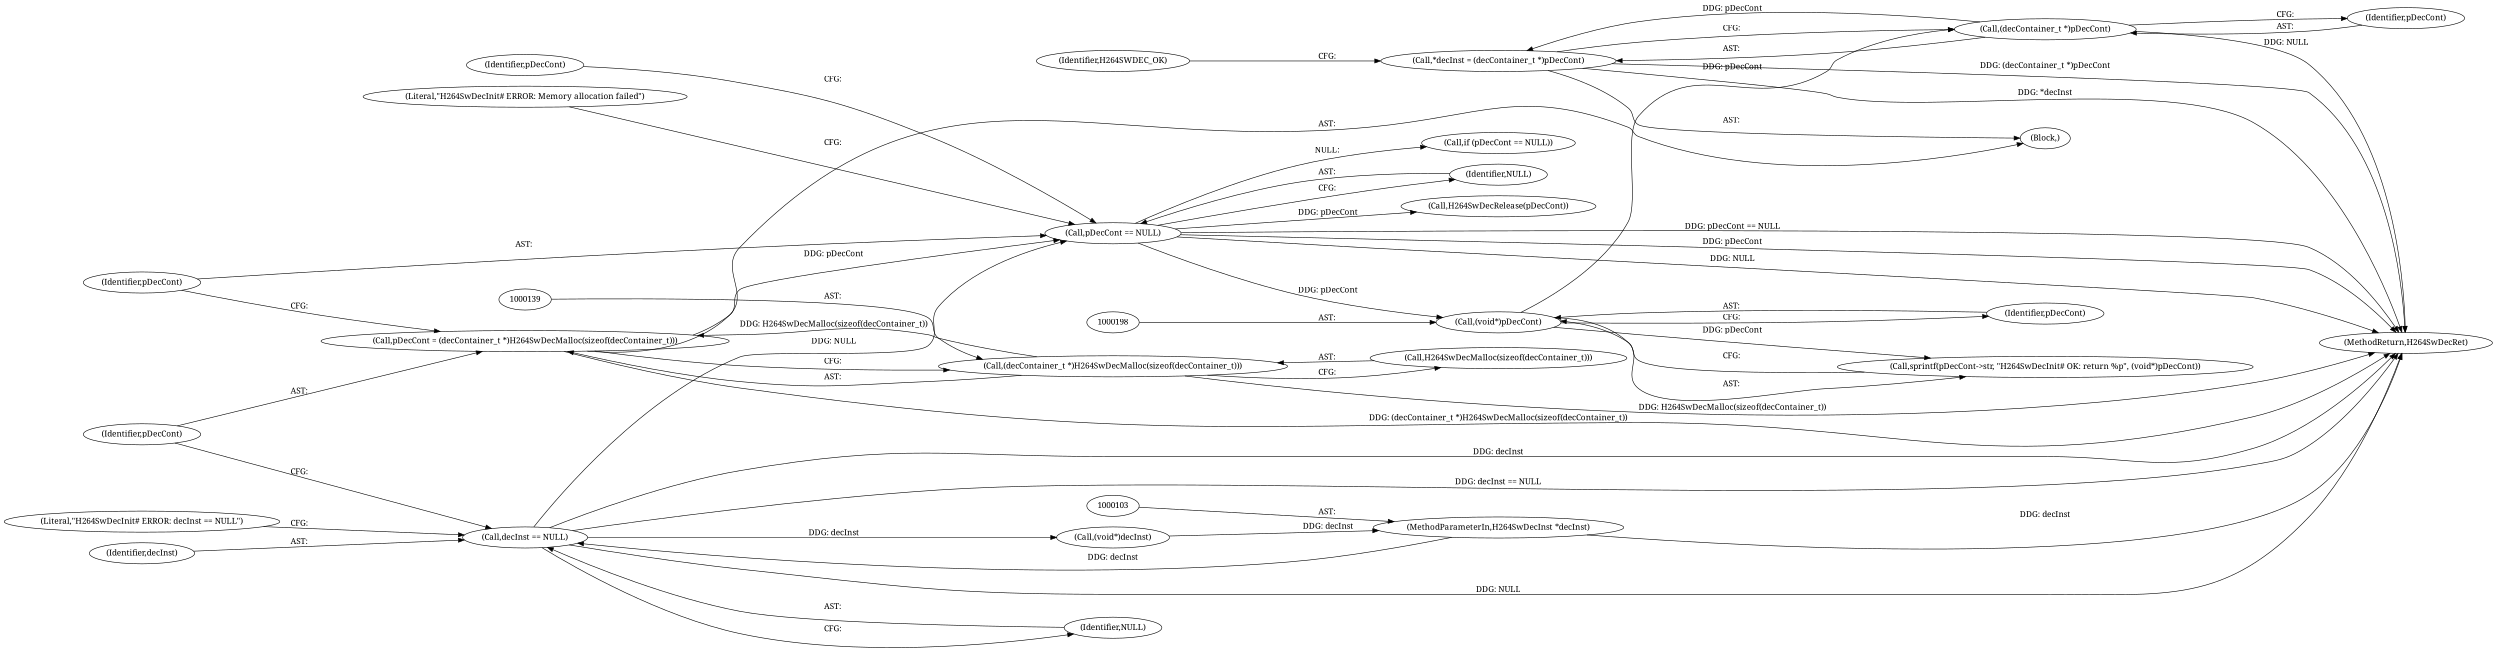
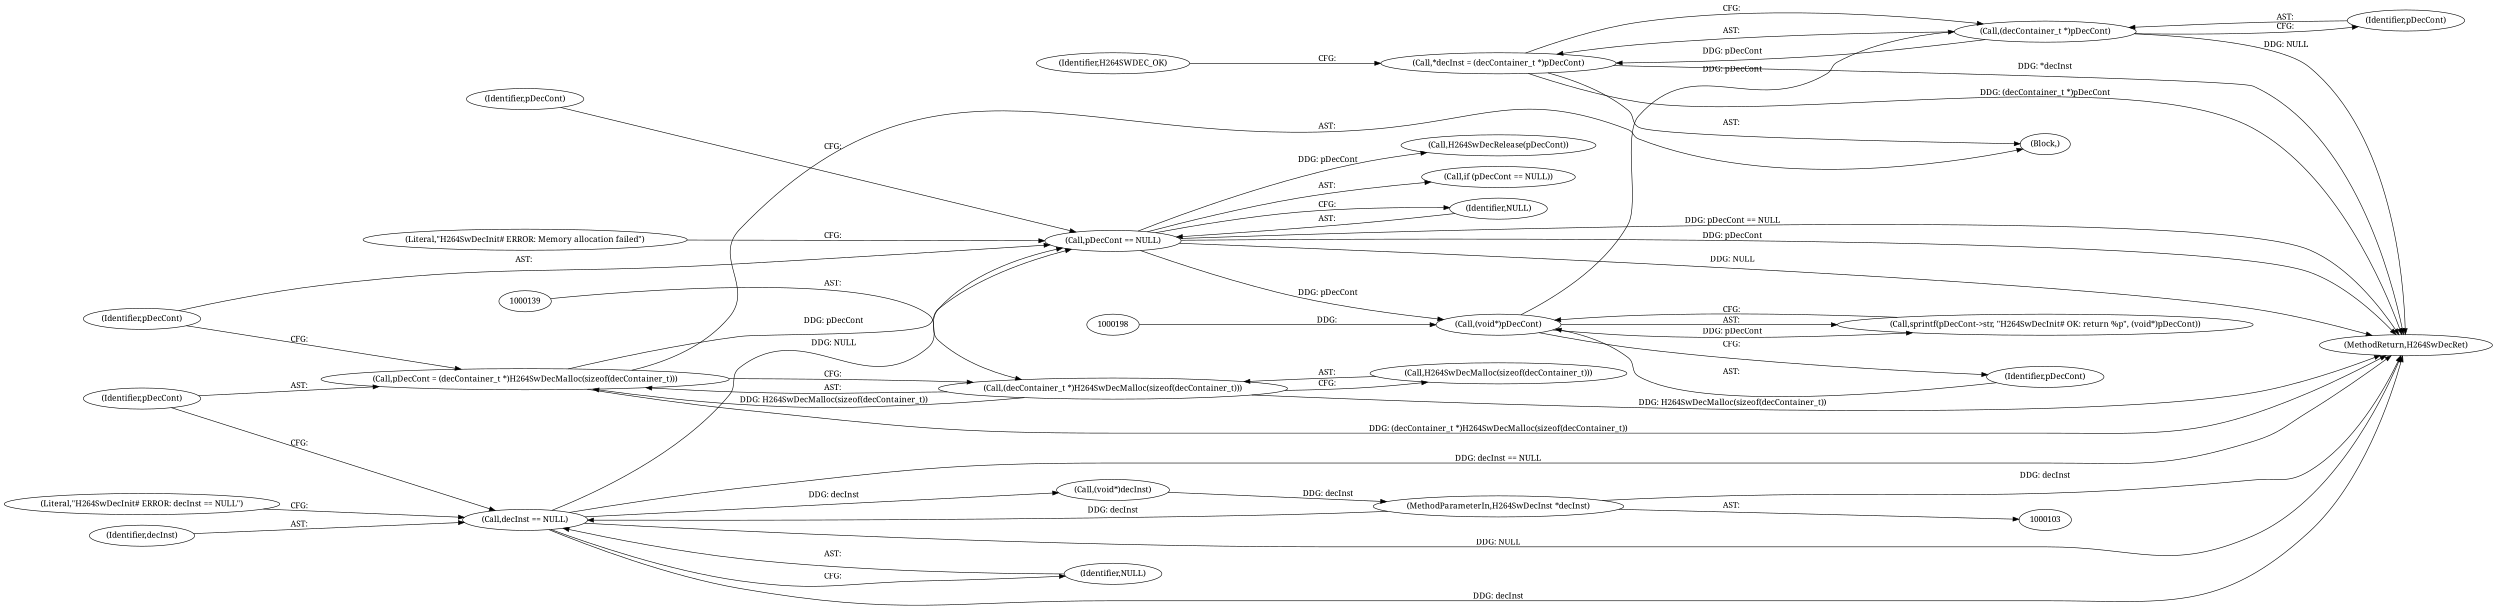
edge "(Call,pDecCont == NULL)" -> "(Call,if (pDecCont == NULL))": label "NULL: " -> "AST: "
edge "1000198" -> "(Call,(void*)pDecCont)": label "AST: " -> "DDG: "
edge "1000103" -> "(MethodParameterIn,H264SwDecInst *decInst)": reversed
